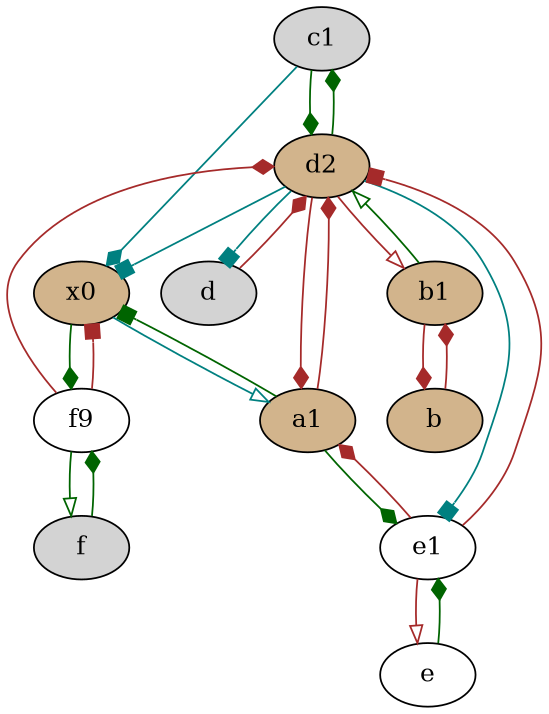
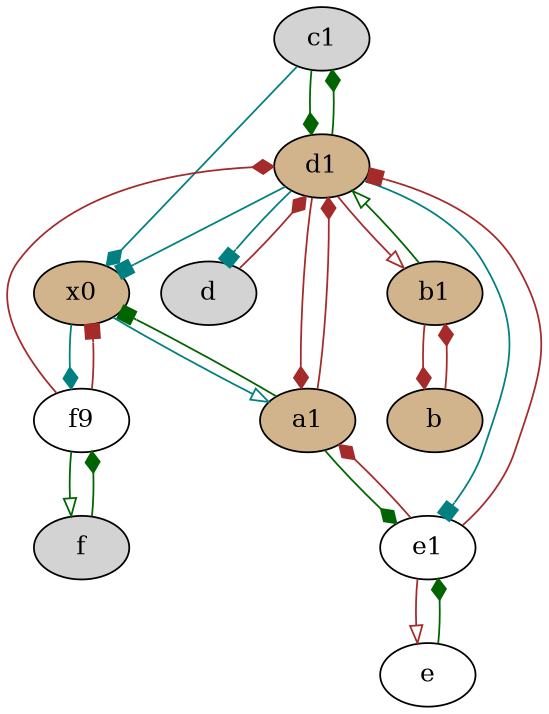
node "d2": label "d2" -> "d1"
edge "x0" -> "f9": color darkgreen -> teal
